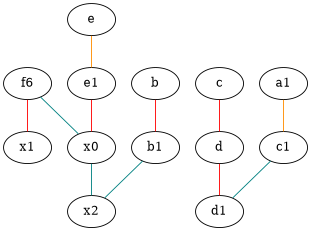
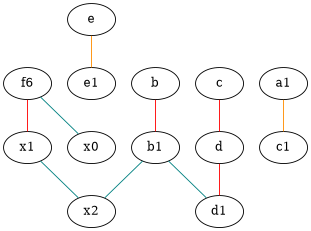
edge "e1" -- "x0": removed
edge "c1" -- "d1": now "b1" -- "d1"
edge "x0" -- "x2": now "x1" -- "x2"
